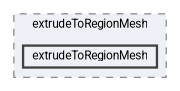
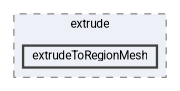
cluster "extrudeToRegionMesh": label "extrudeToRegionMesh" -> "extrude"
